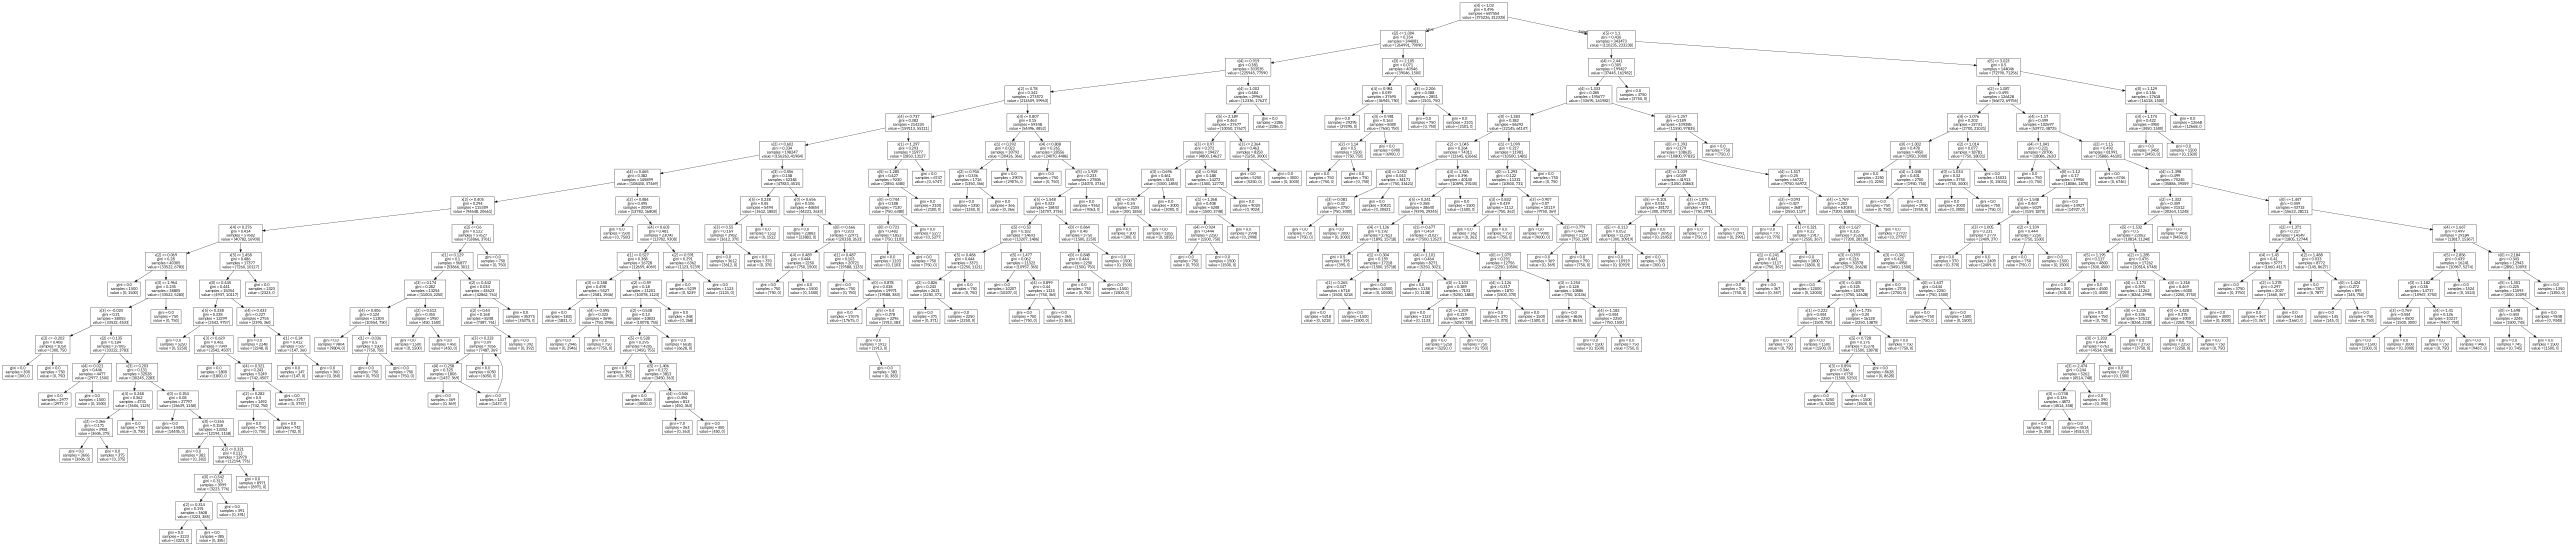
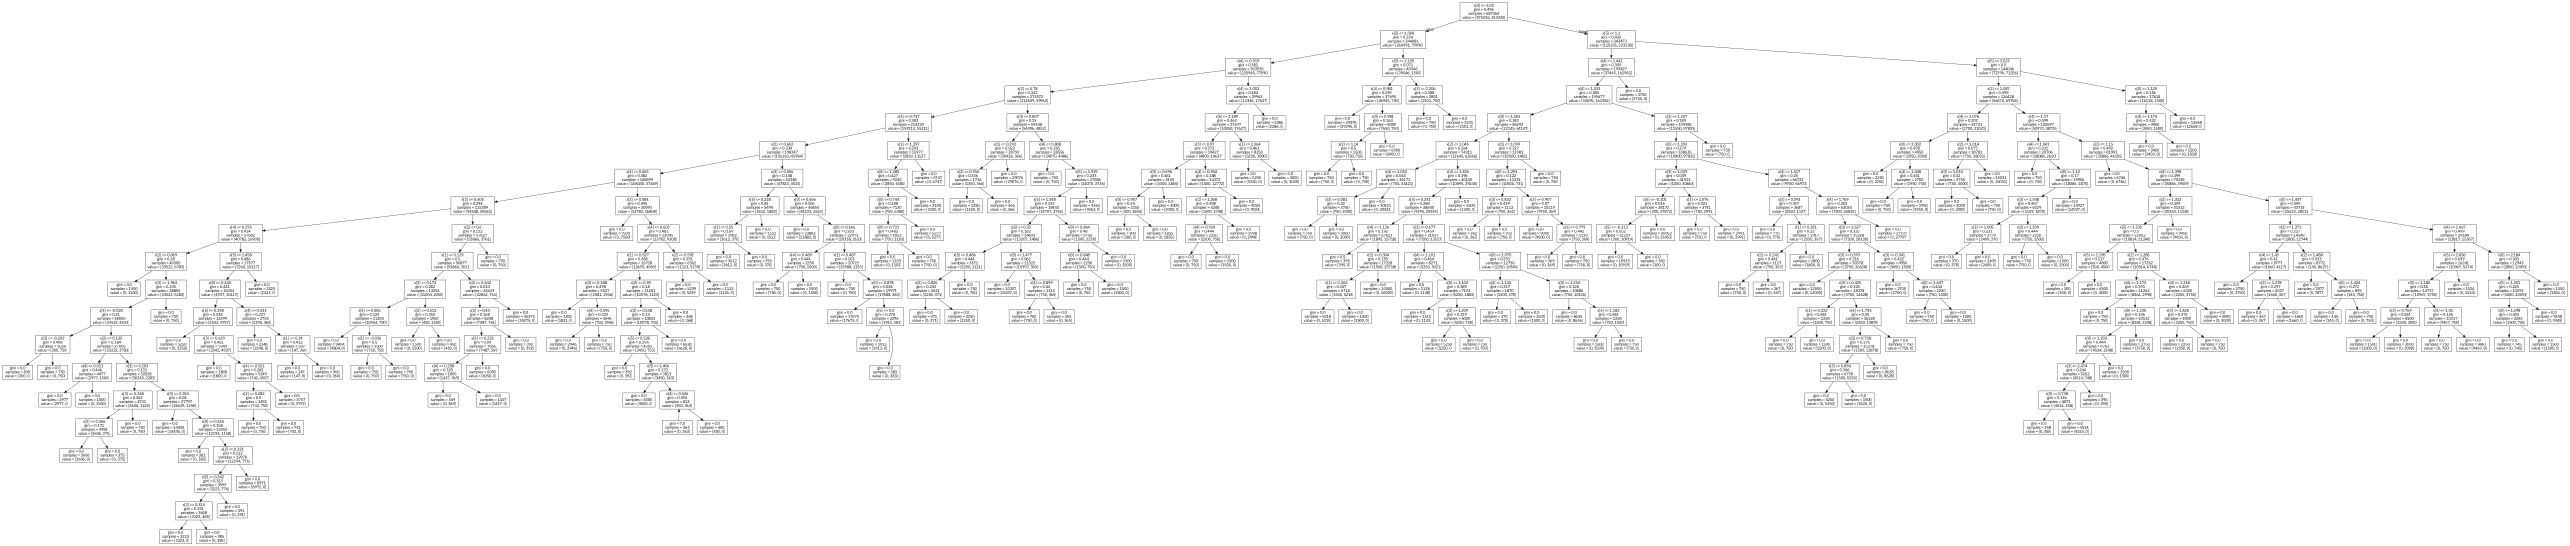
edge "gini = 0.0 samples = 1913 value = [1913, 0]" -> "gini = 0.0 samples = 383 value = [0, 383]": now "x[5] <= 0.4 gini = 0.278 samples = 2296 value = [1913, 383]" -> "gini = 0.0 samples = 383 value = [0, 383]"
edge "gini = 0.0 samples = 1437 value = [1437, 0]" -> "x[3] <= 0.233 gini = 0.09 samples = 7856 value = [7487, 369]": now "x[2] <= 0.44 gini = 0.168 samples = 8248 value = [7487, 761]" -> "x[3] <= 0.233 gini = 0.09 samples = 7856 value = [7487, 369]"
edge "x[4] <= 0.546 gini = 0.494 samples = 813 value = [450, 363]" -> "gini = 7.0 samples = 363 value = [0, 363]": reversed
